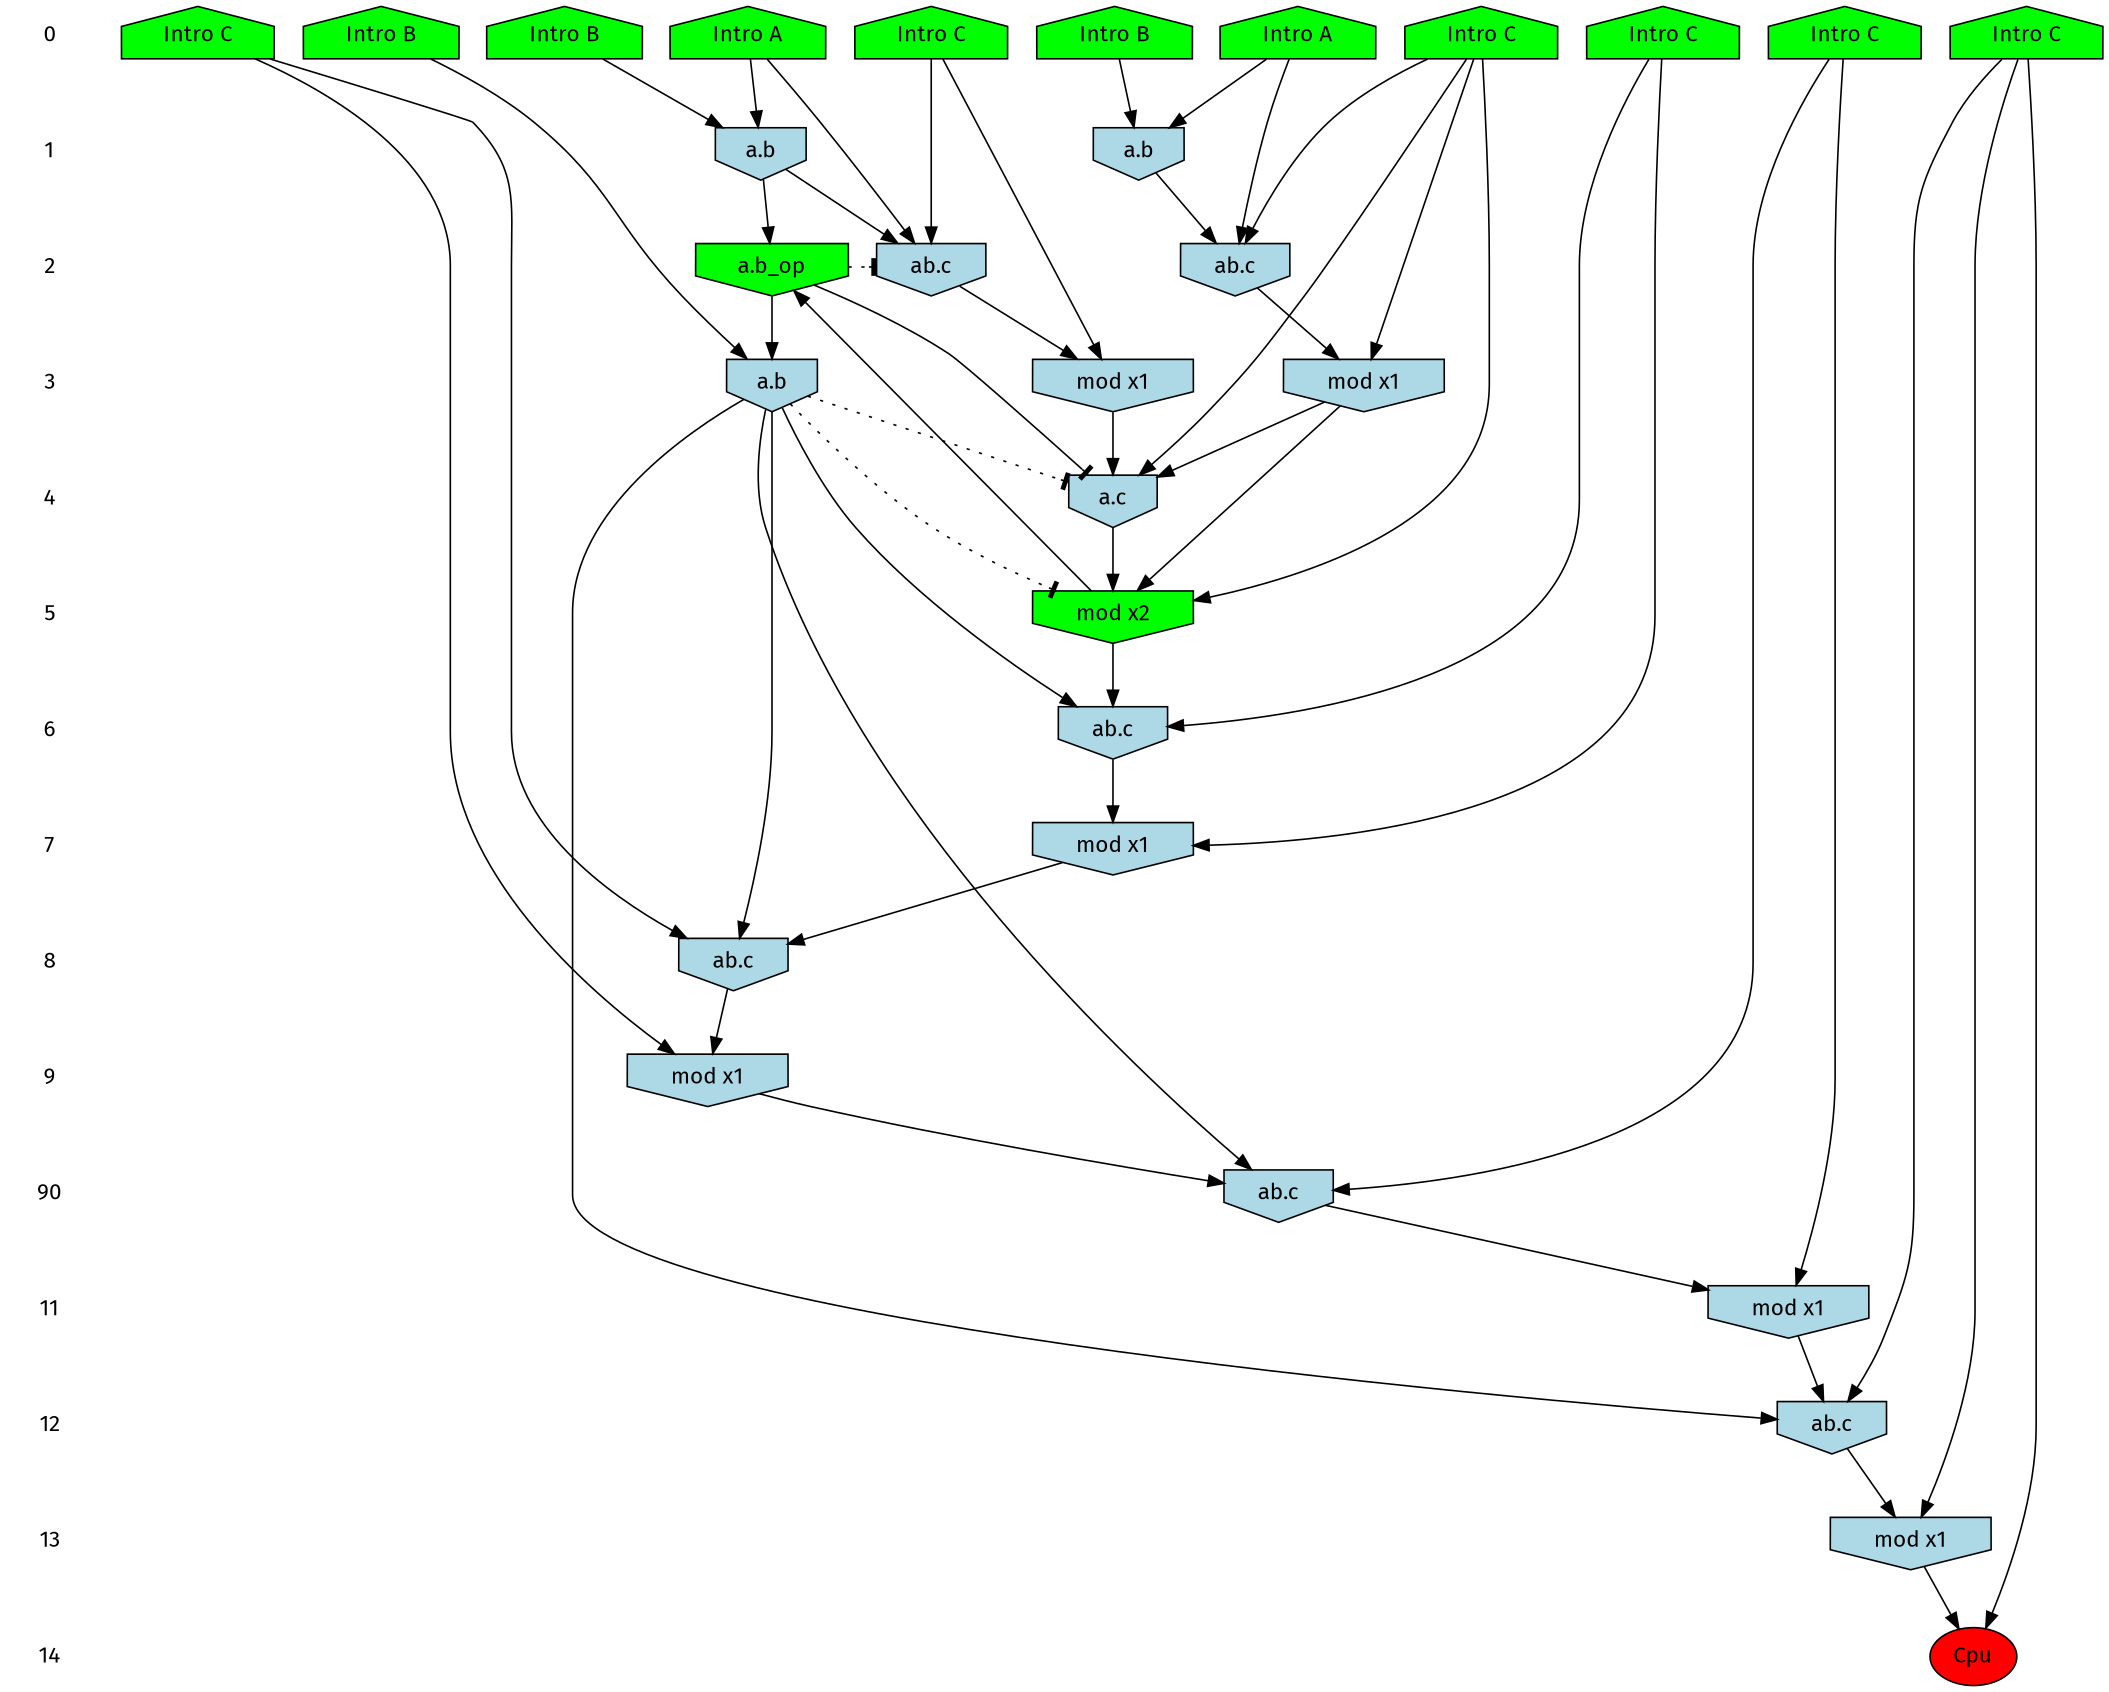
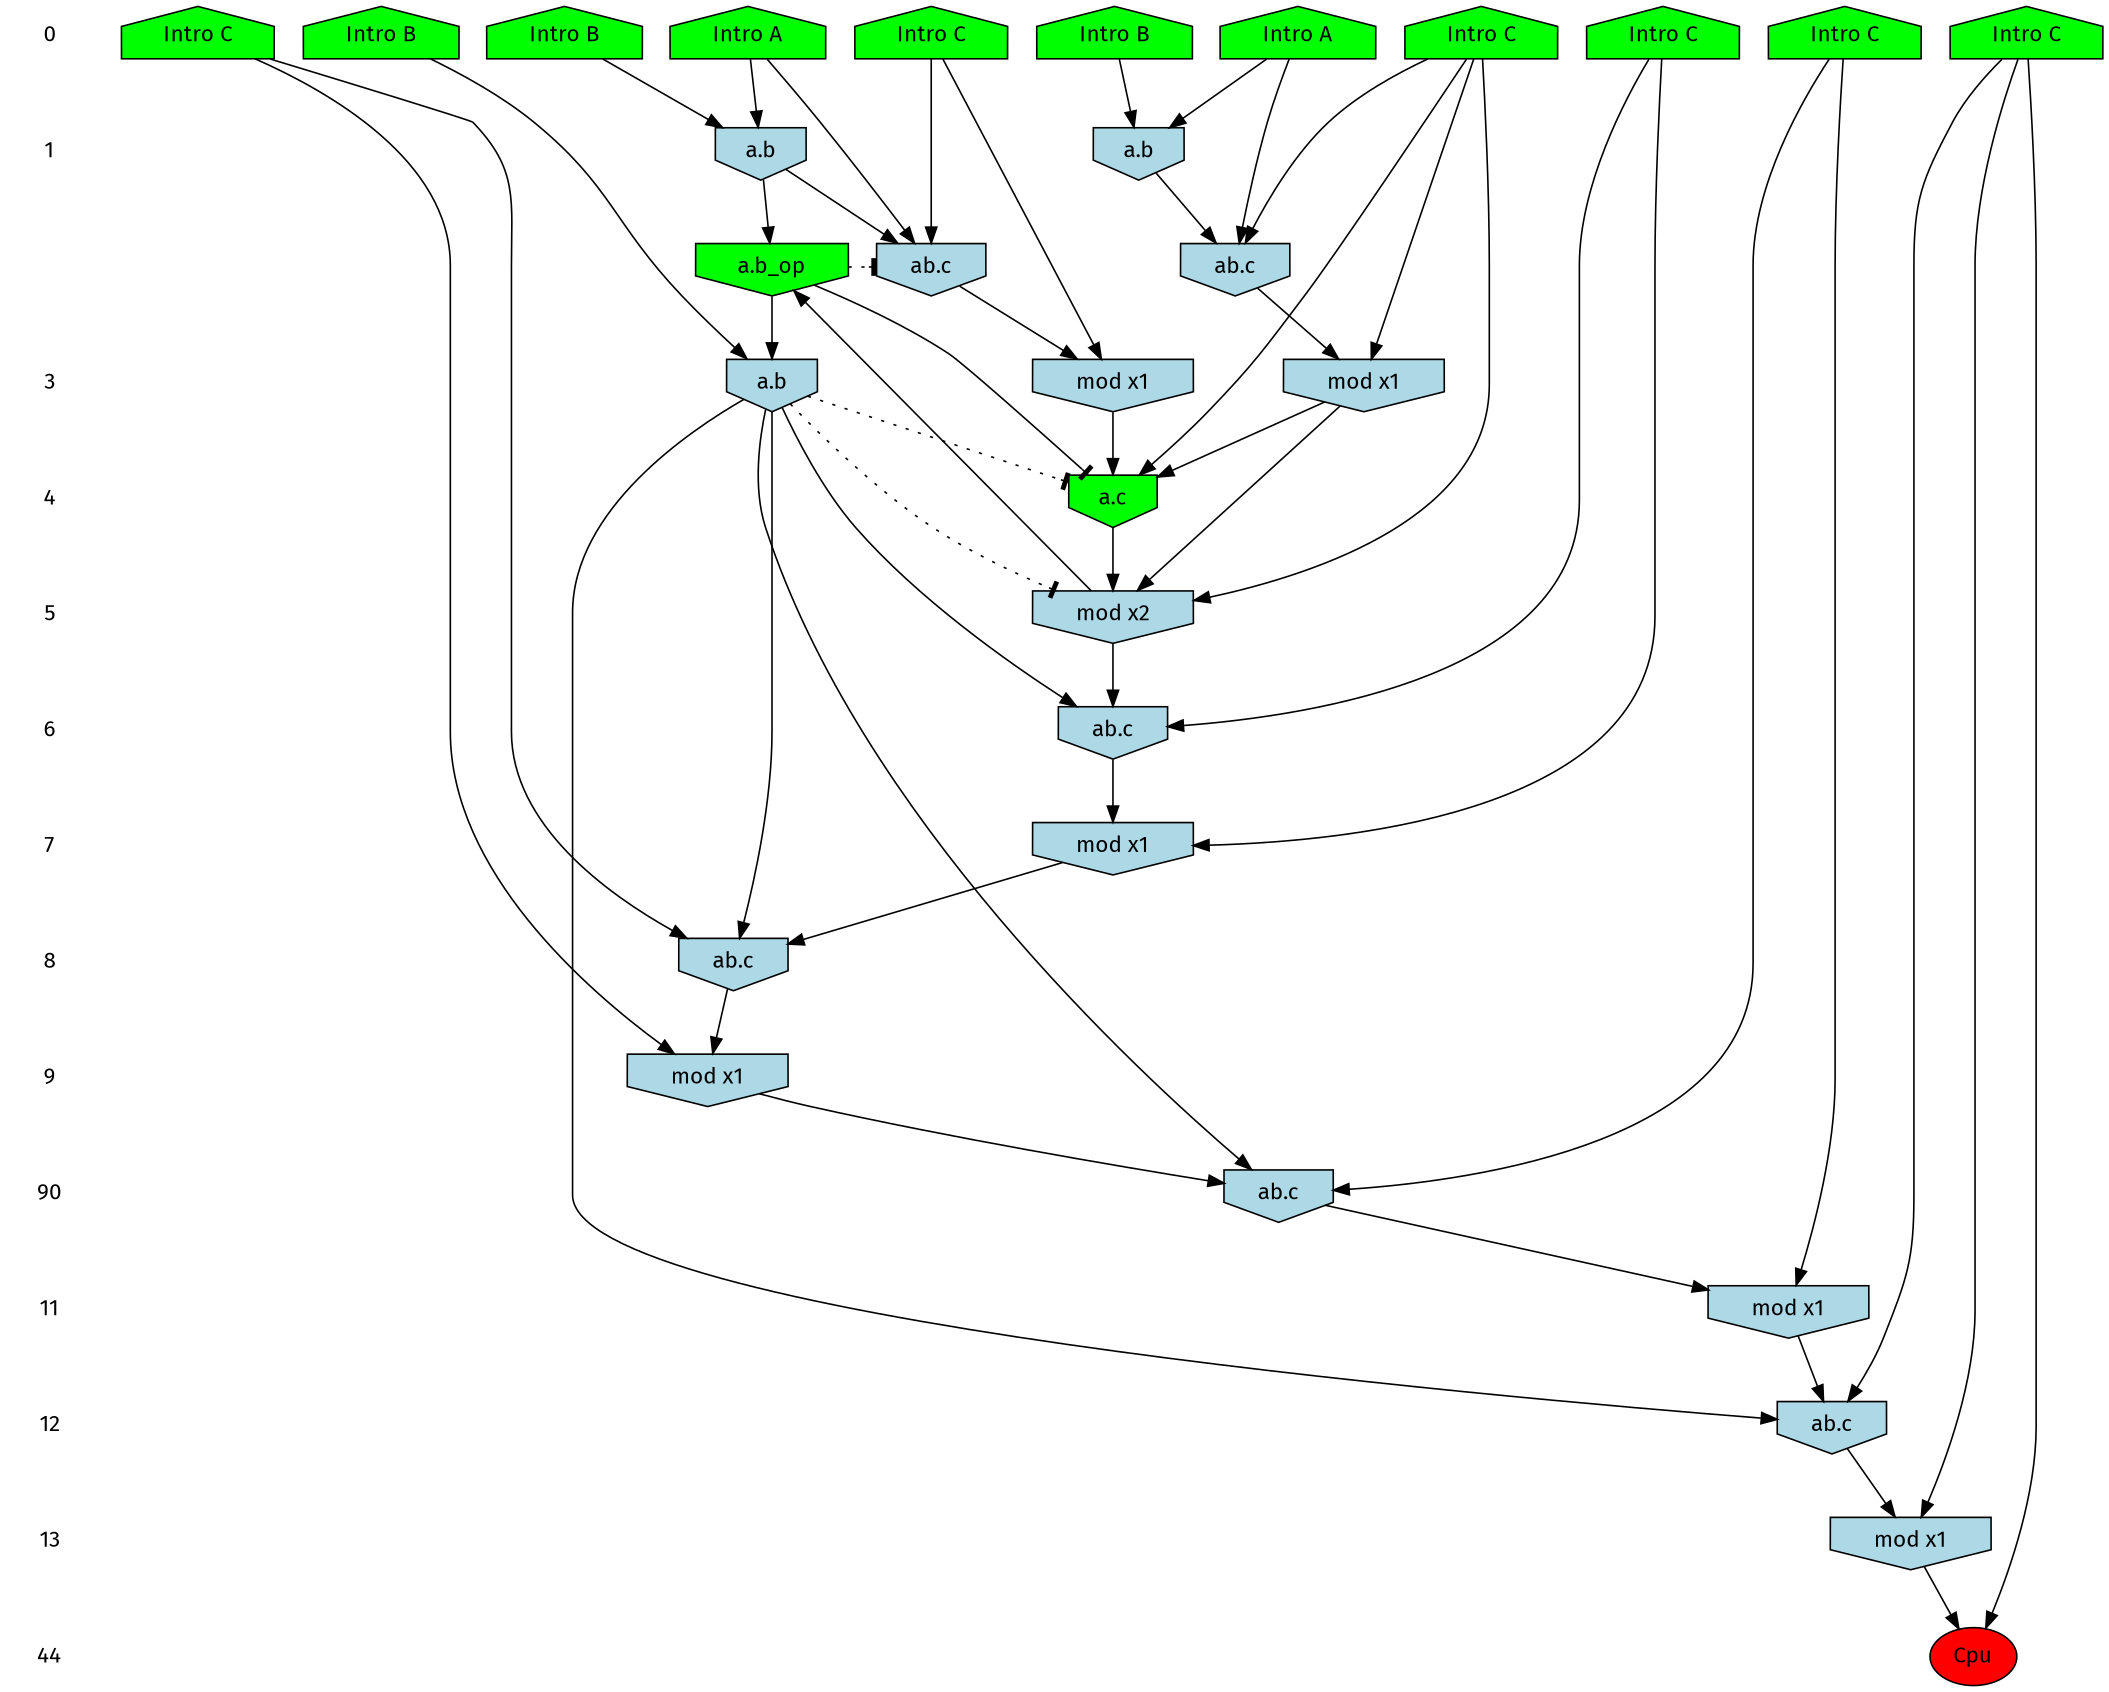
node "2": removed
node "a.c": fillcolor lightblue -> green
node "mod x2": fillcolor green -> lightblue
node "14": label "14" -> "44"
